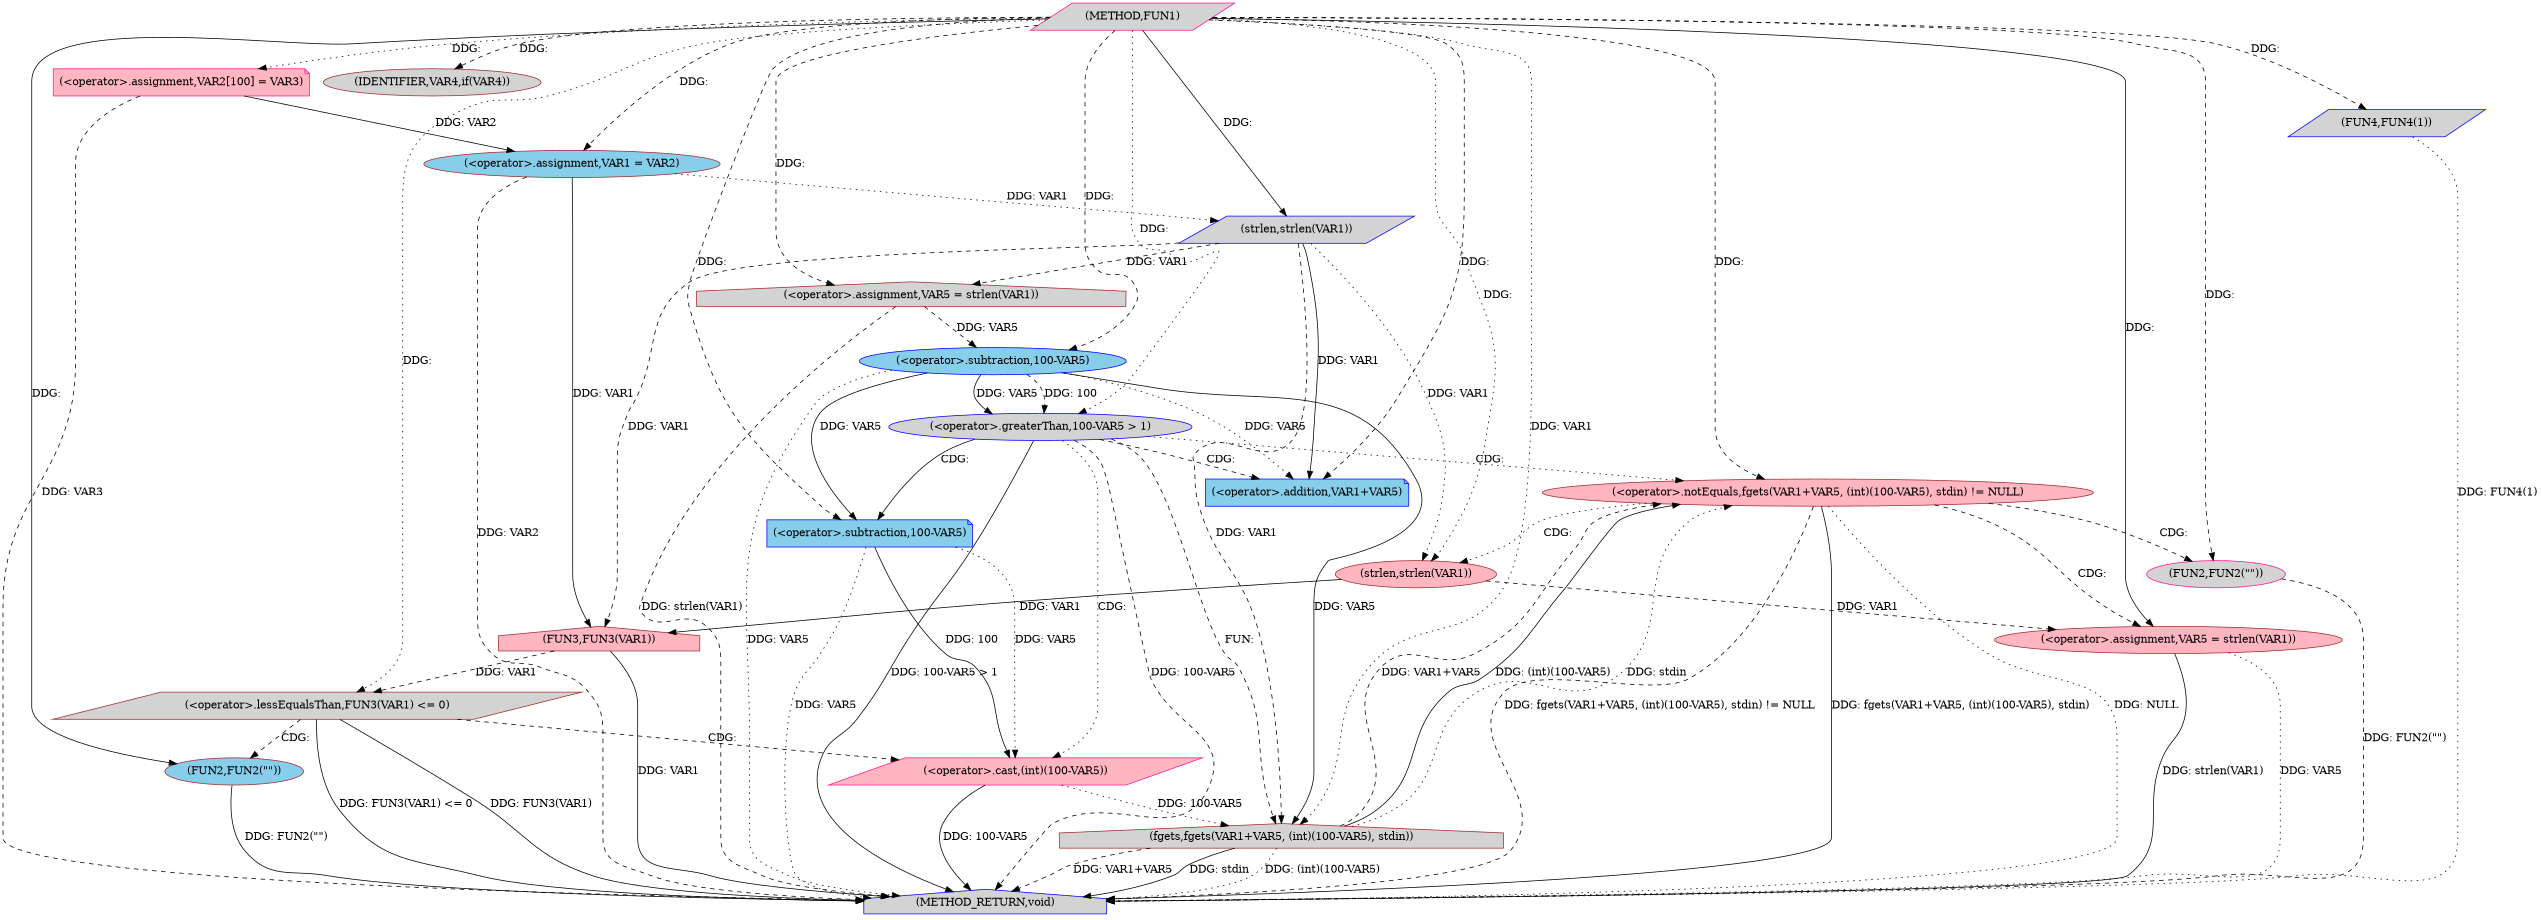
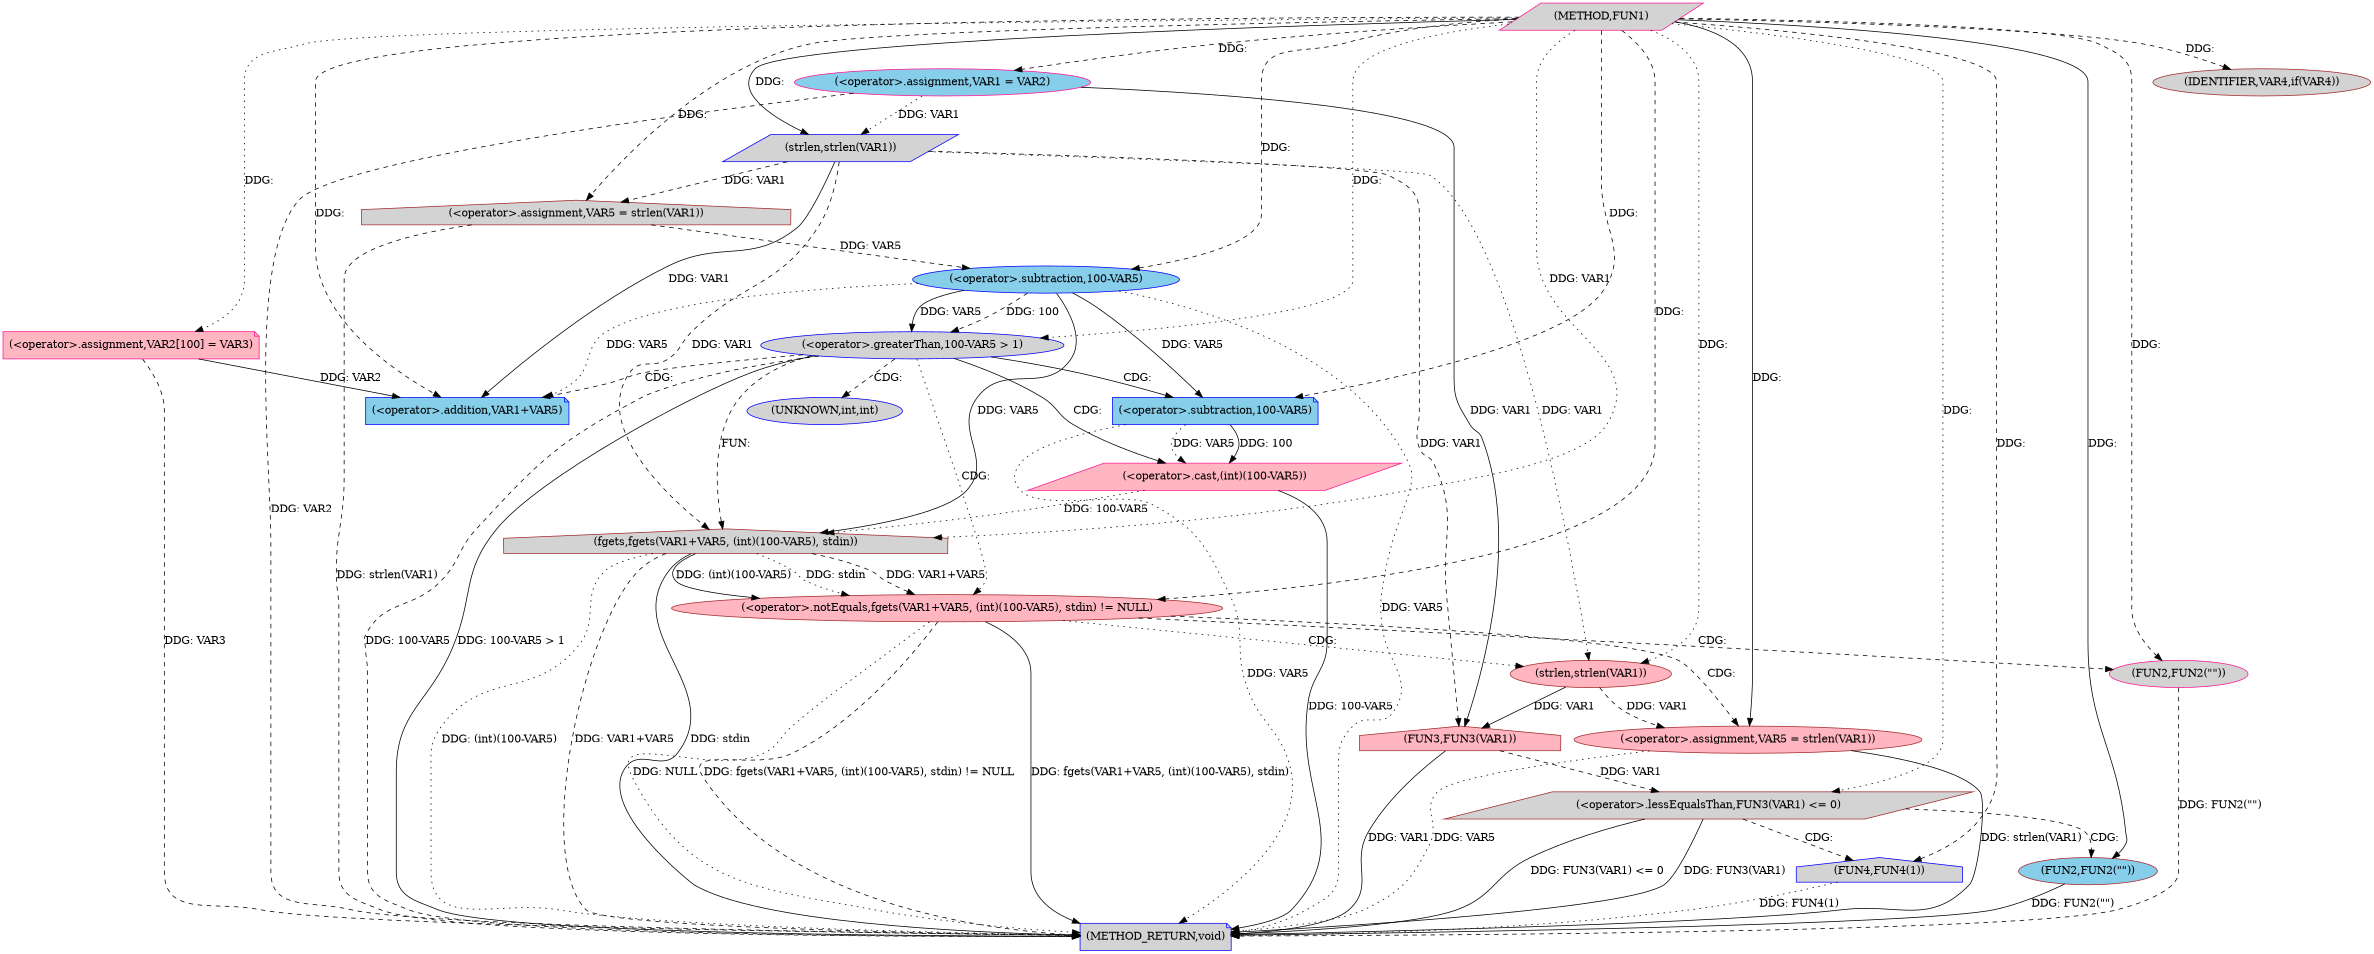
edge "(<operator>.assignment,VAR2[100] = VAR3)" -> "(<operator>.assignment,VAR1 = VAR2)": now "(<operator>.assignment,VAR2[100] = VAR3)" -> "(<operator>.addition,VAR1+VAR5)"
node "(FUN4,FUN4(1))": shape parallelogram -> house
node "(<operator>.assignment,VAR1 = VAR2)": color brown -> deeppink
node "(UNKNOWN,int,int)": added
edge "(<operator>.greaterThan,100-VAR5 > 1)" -> "(<operator>.cast,(int)(100-VAR5))": style dotted -> solid
edge "(<operator>.lessEqualsThan,FUN3(VAR1) <= 0)" -> "(<operator>.cast,(int)(100-VAR5))": now "(<operator>.lessEqualsThan,FUN3(VAR1) <= 0)" -> "(FUN4,FUN4(1))"
node "(METHOD_RETURN,void)": shape house -> note
